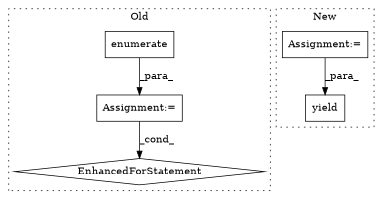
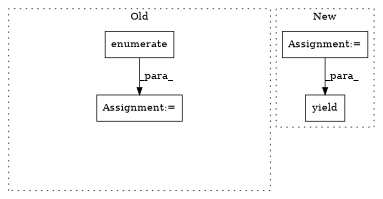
node "EnhancedForStatement": removed
